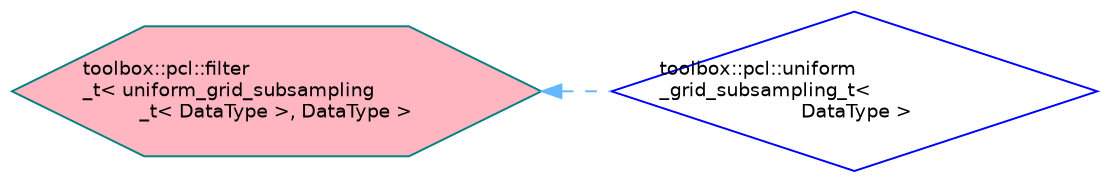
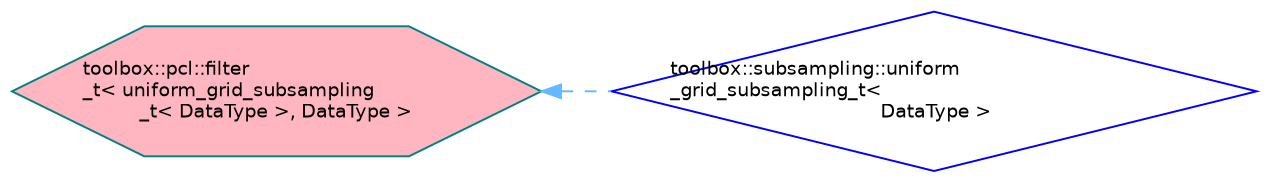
node "toolbox::pcl::uniform _grid_subsampling_t< DataType >": label "toolbox::pcl::uniform _grid_subsampling_t< DataType >" -> "toolbox::subsampling::uniform _grid_subsampling_t< DataType >"
